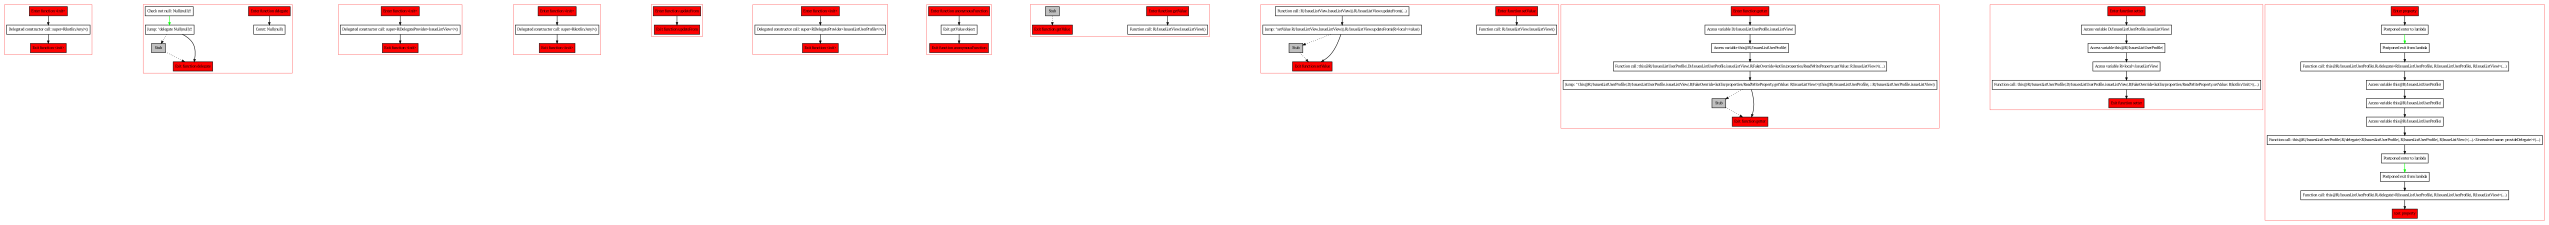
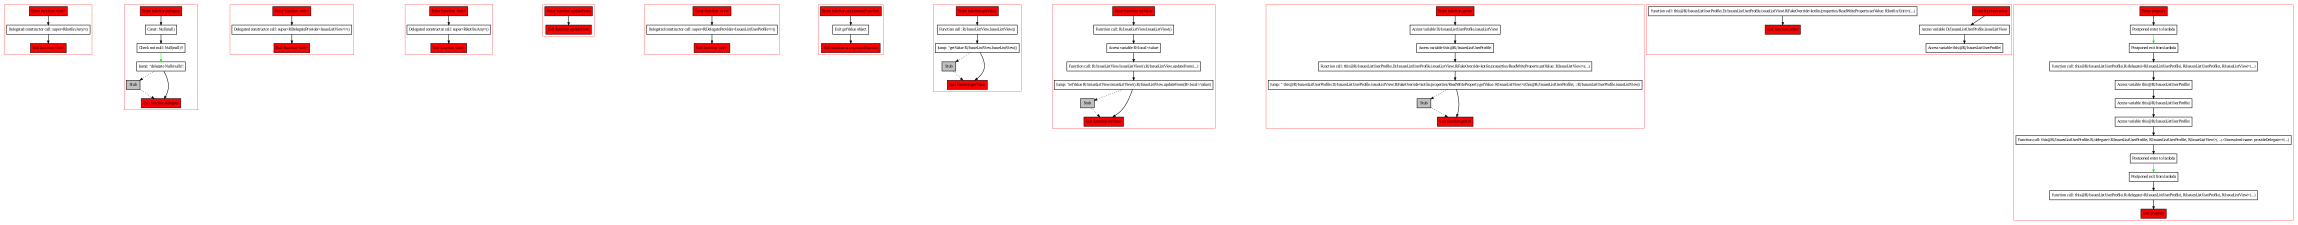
edge "Const: Null(null)" -> "Check not null: Null(null)!!": added
node "Jump: ^getValue R|/IssueListView.IssueListView|()": added
node "Access variable R|<local>/value|": added
node "Access variable R|<local>/issueListView|": removed
